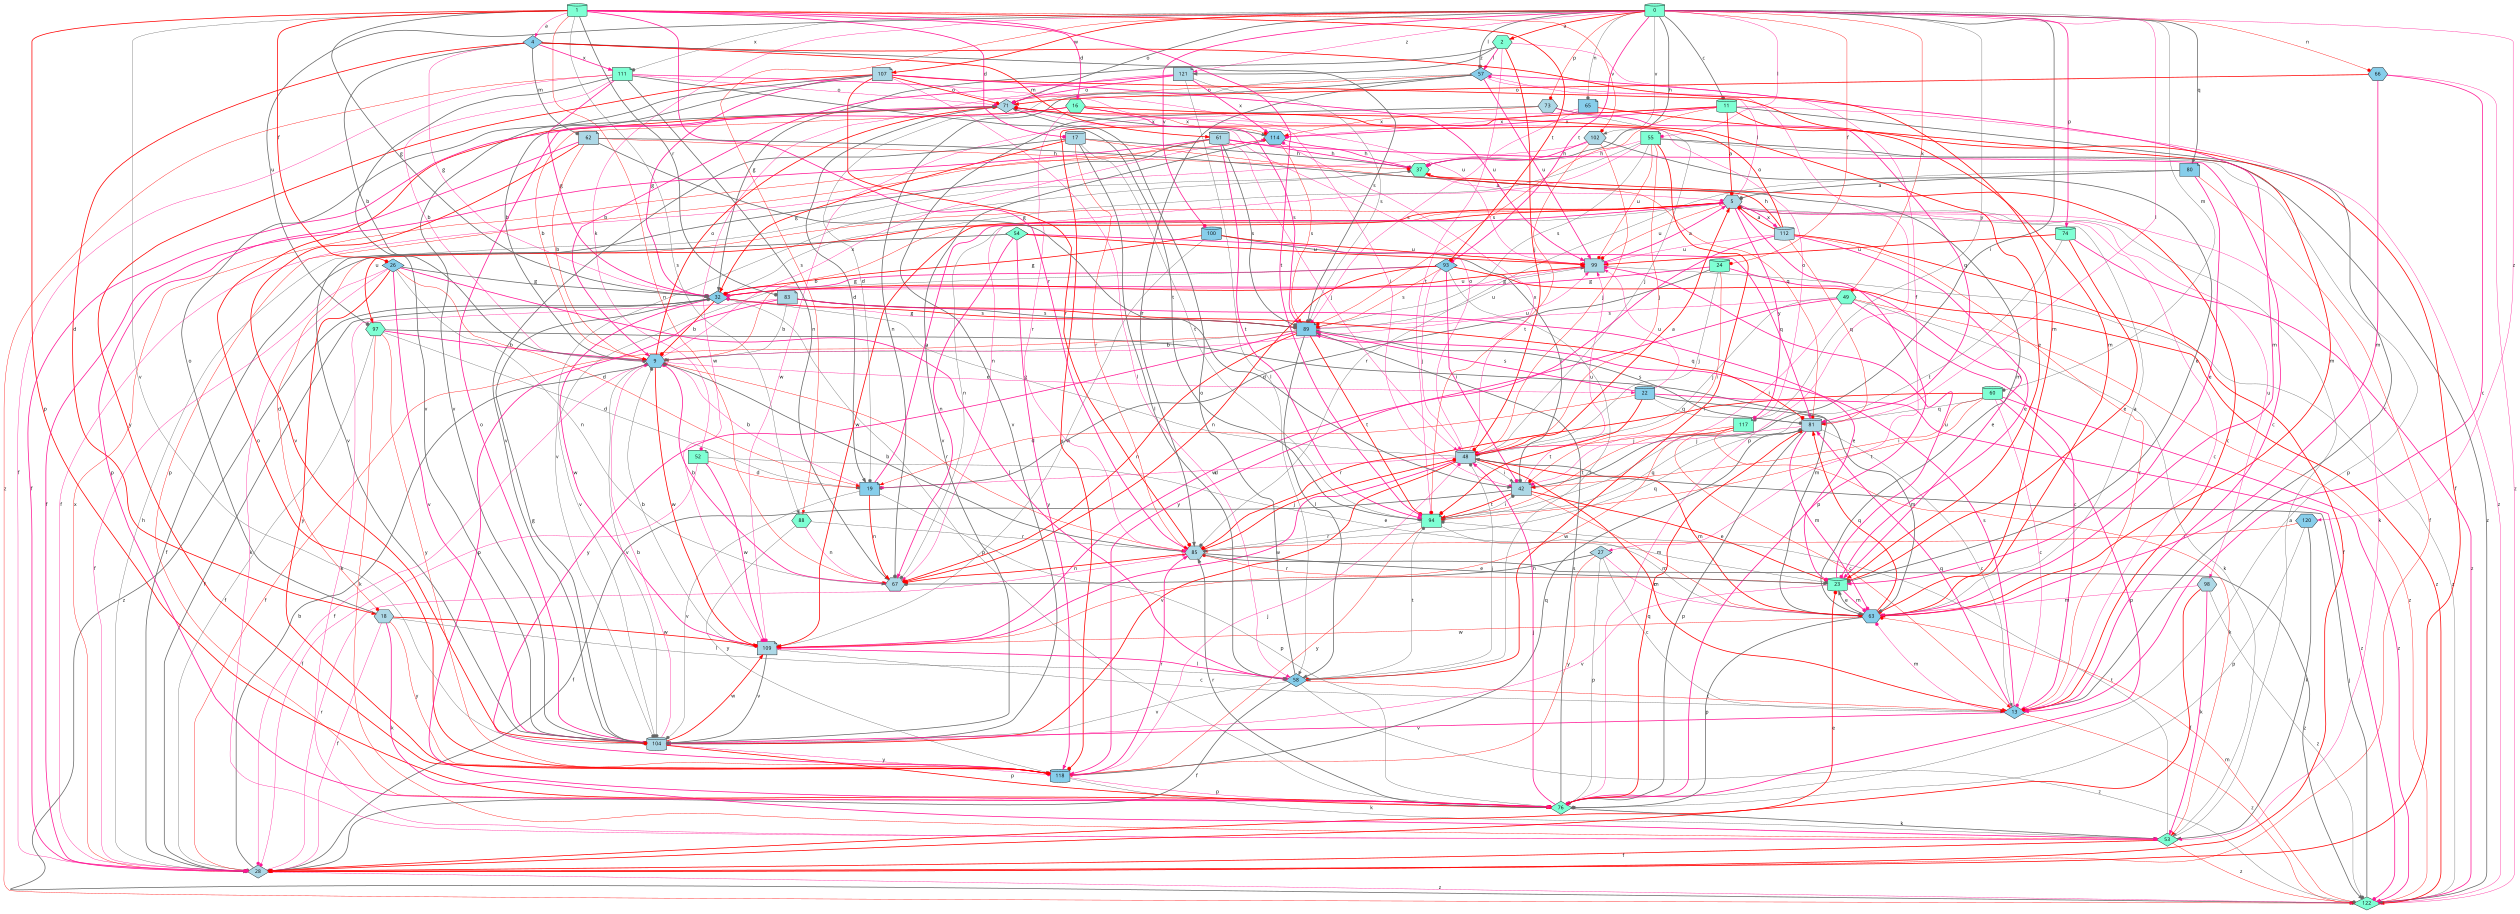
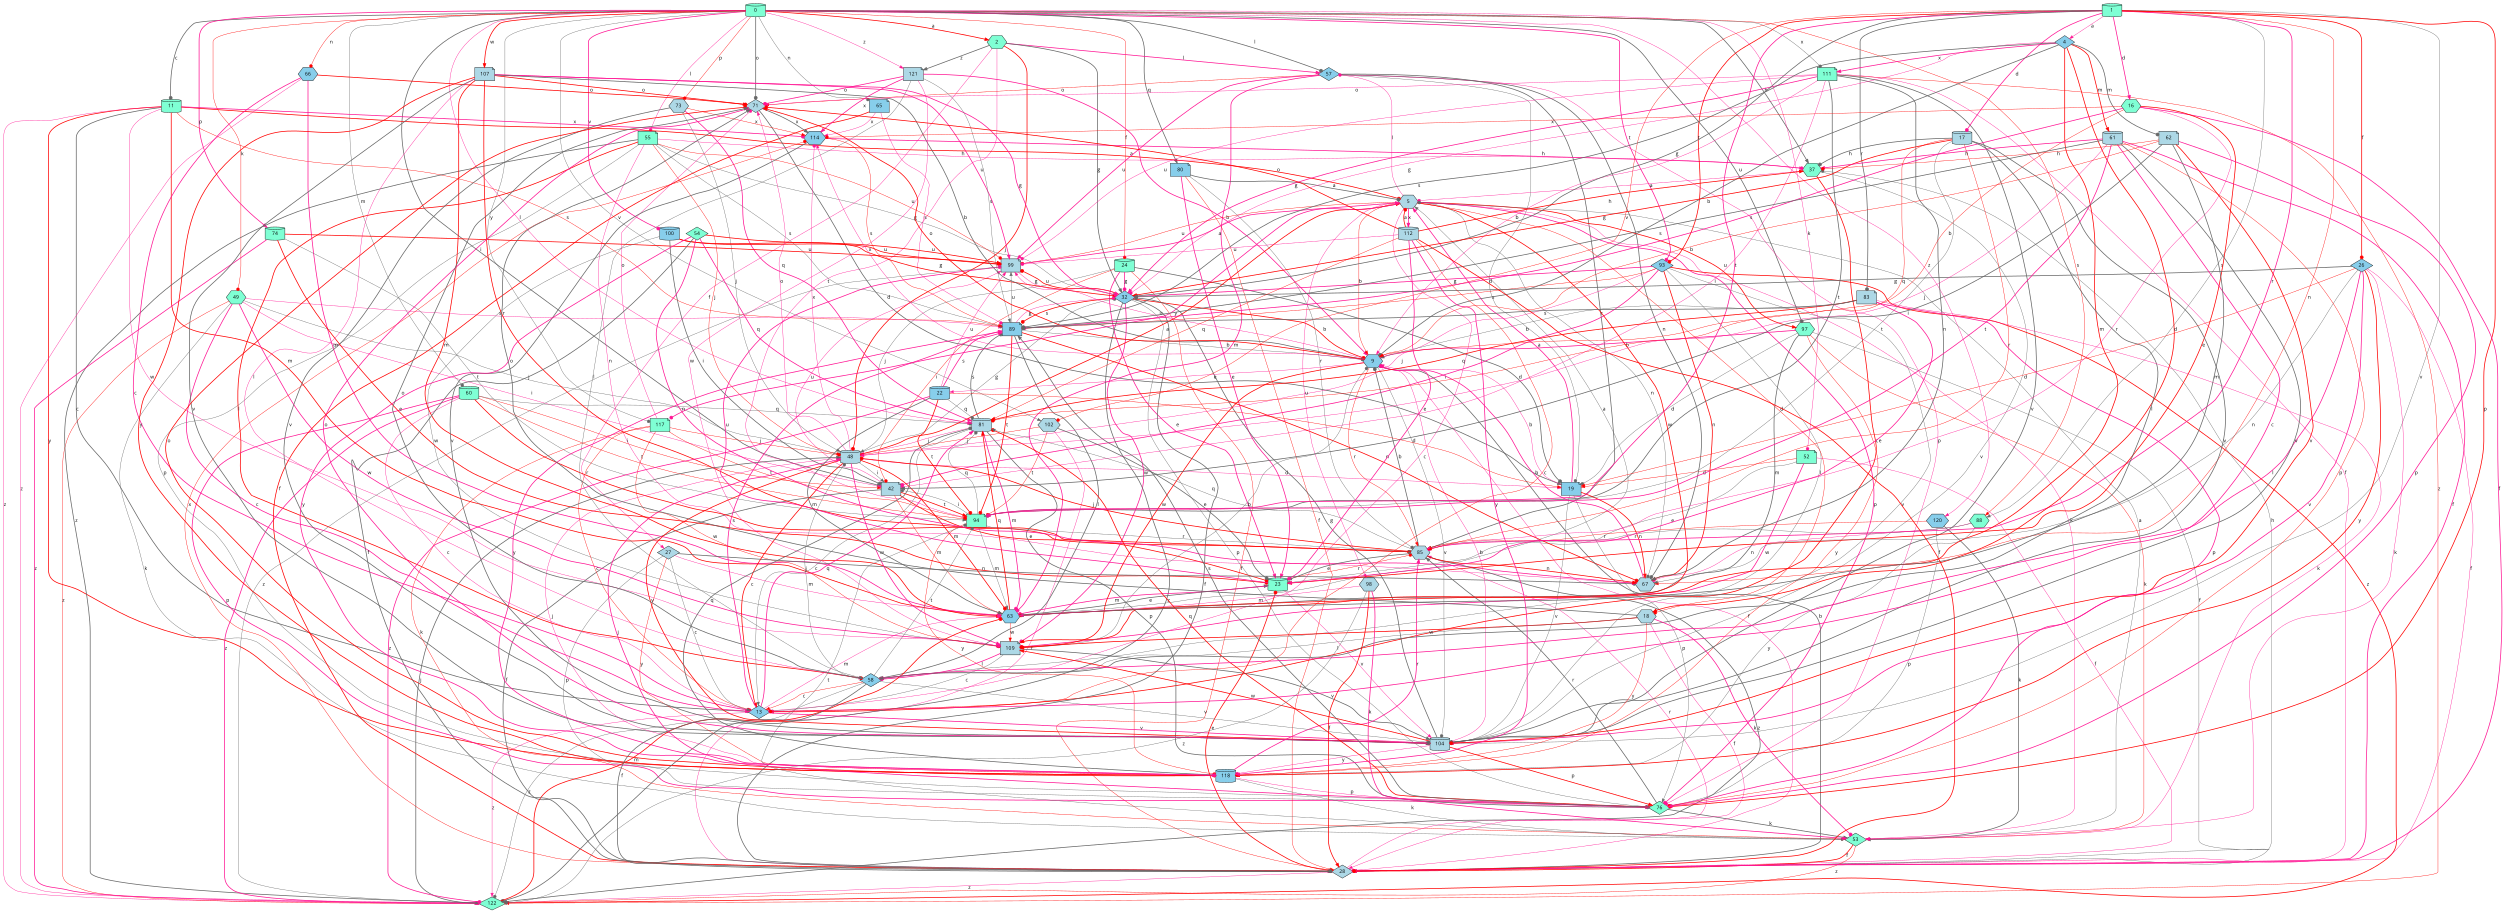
edge "102" -> "37": removed, label "h"
edge "83" -> "23": arrowhead dot -> normal
edge "89" -> "28": now "24" -> "28"
edge "122" -> "63": style solid -> bold
edge "63" -> "76": removed, label "p"
edge "13" -> "122": color red -> deeppink
